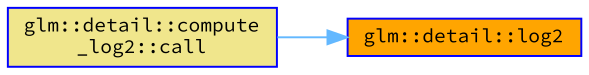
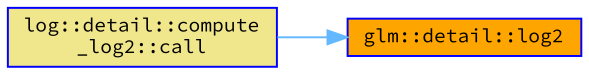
node "glm::detail::compute _log2::call": label "glm::detail::compute _log2::call" -> "log::detail::compute _log2::call"
